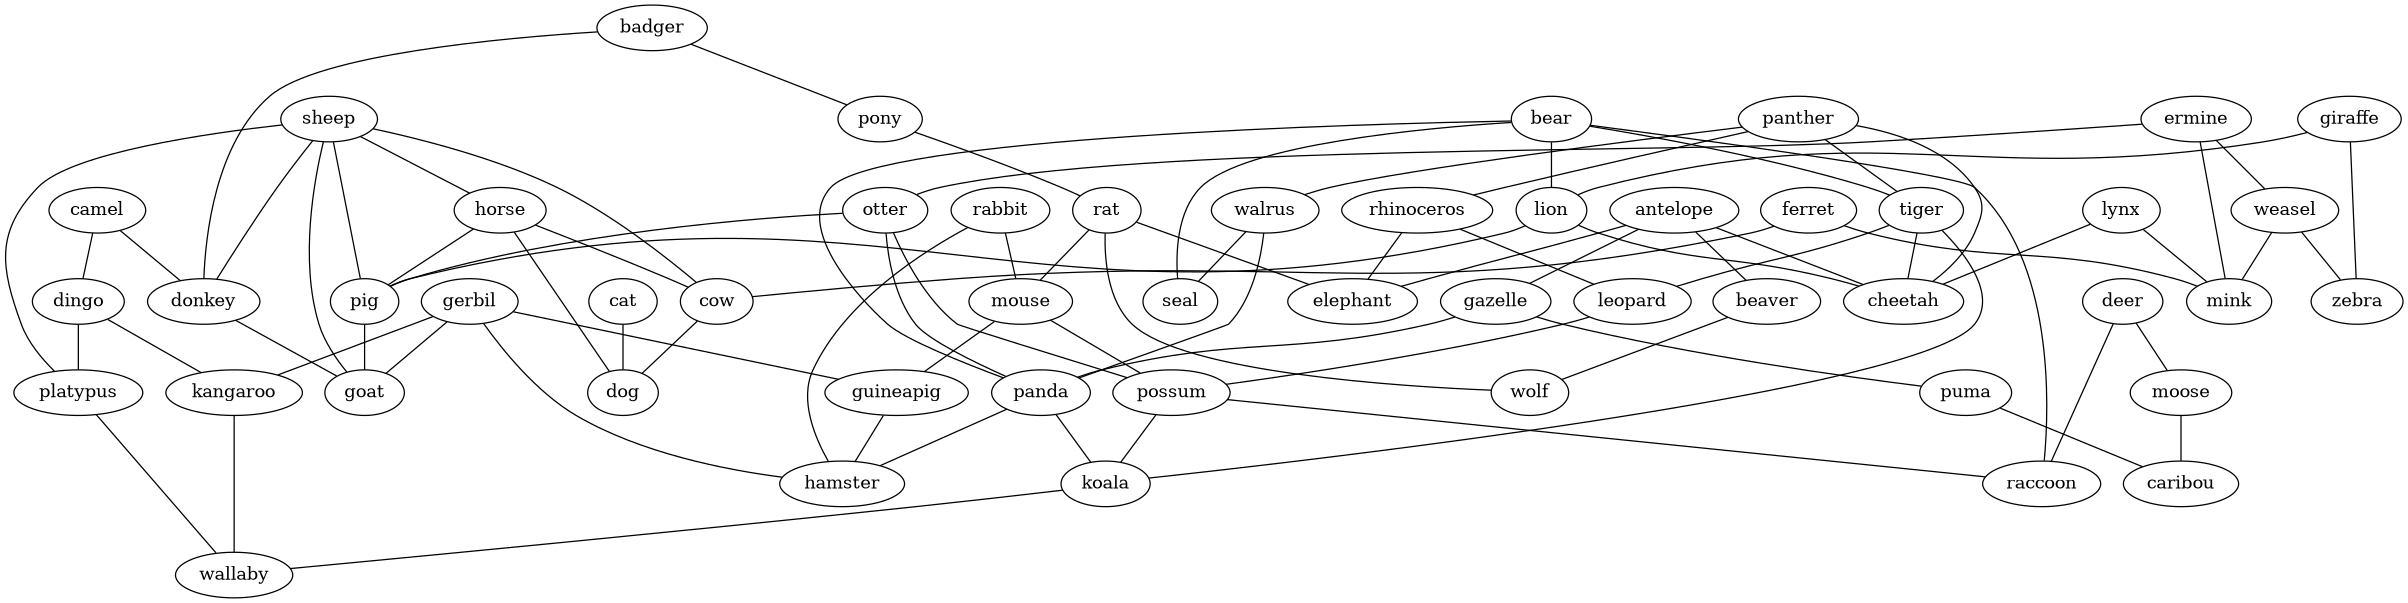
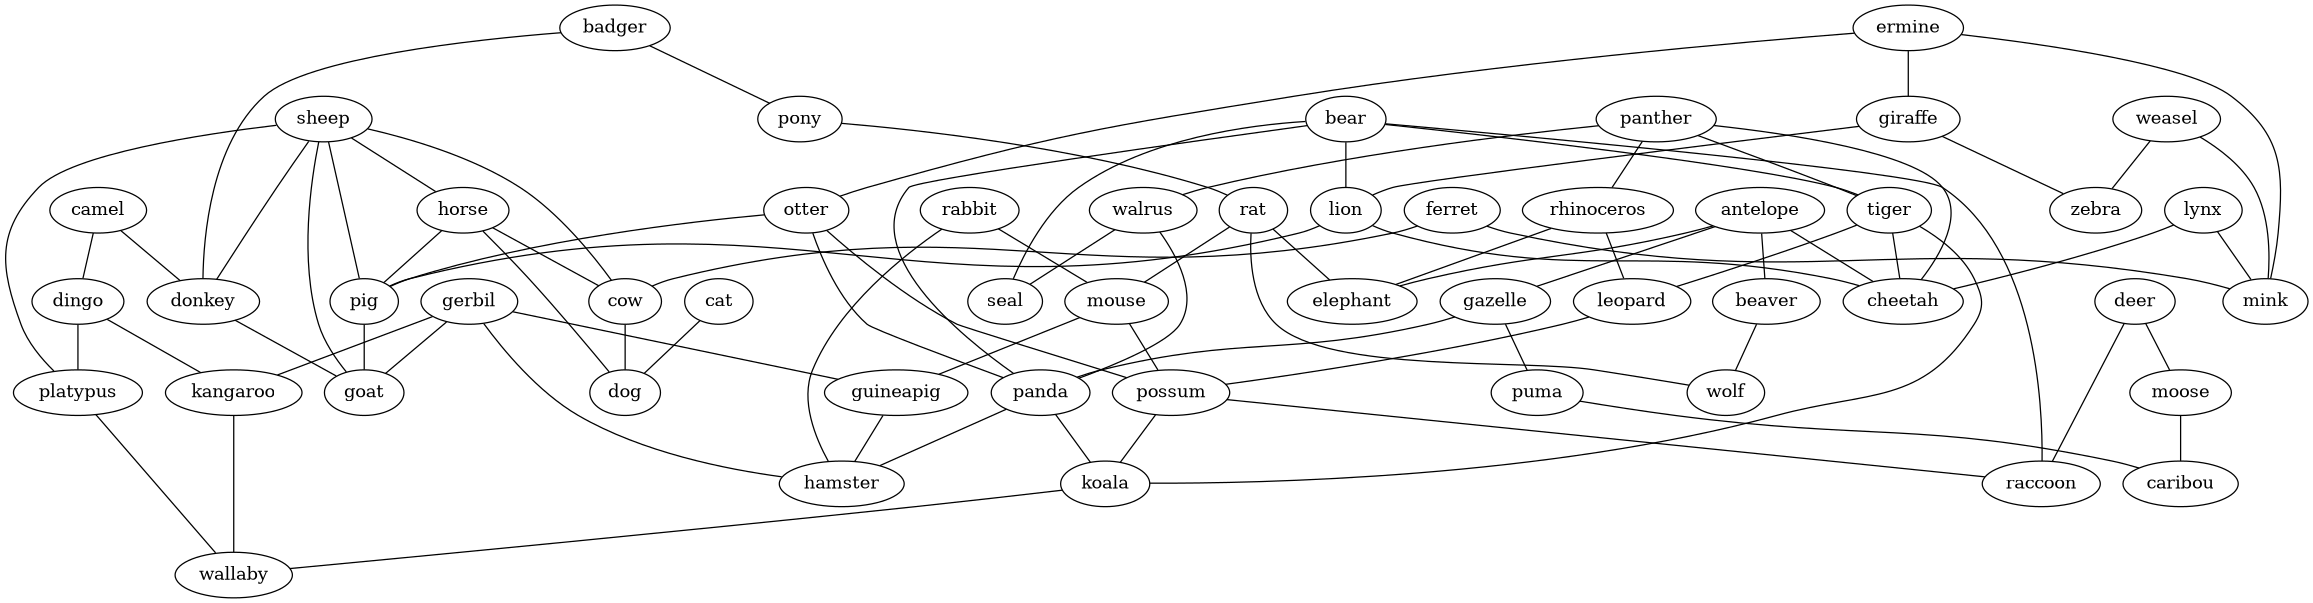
edge "ermine" -- "weasel": now "ermine" -- "giraffe"
